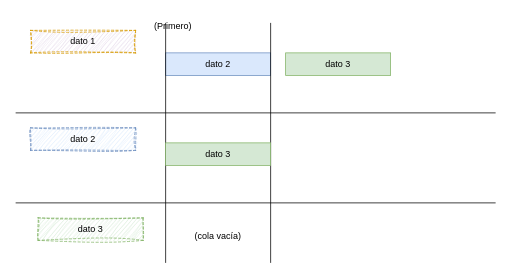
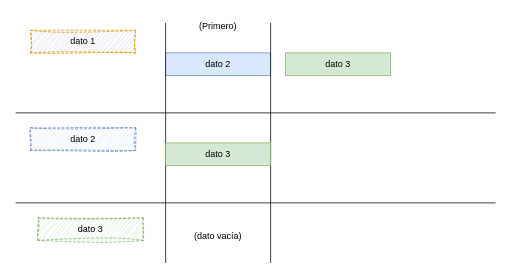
node "(Primero)": moved (173, 27) -> (218, 27)
node "(cola vacía)": label "(cola vacía)" -> "(dato vacía)"
